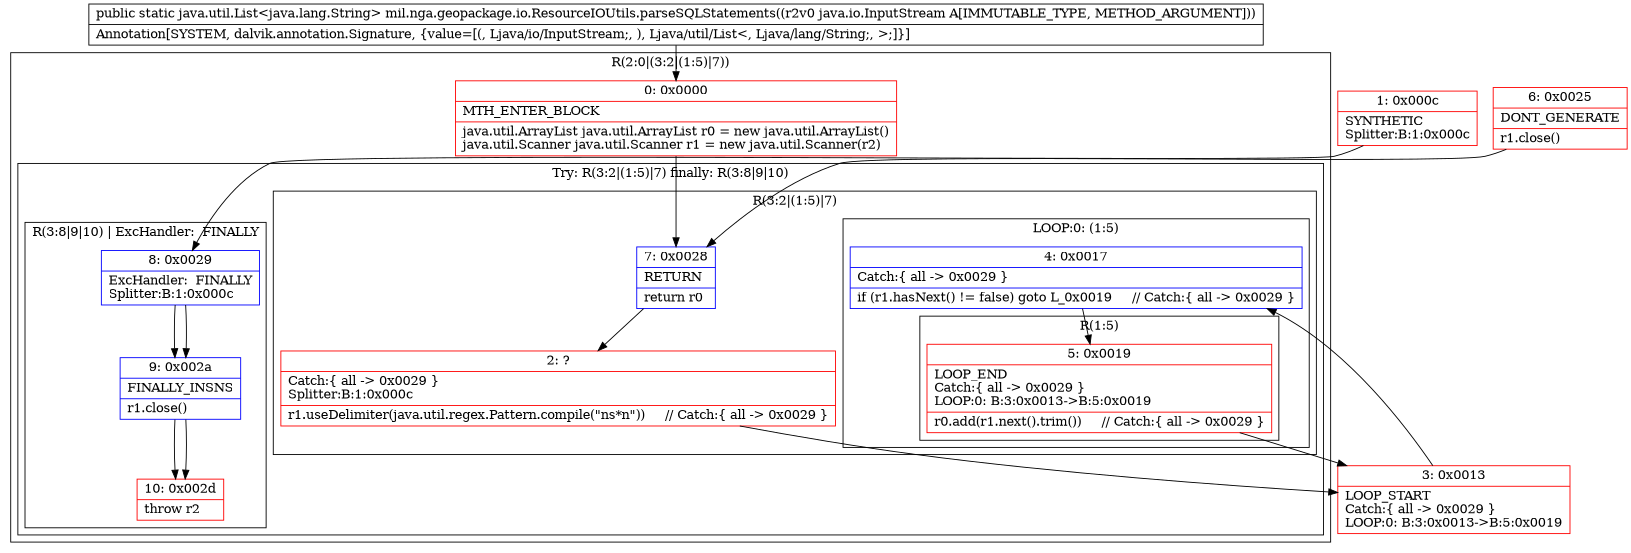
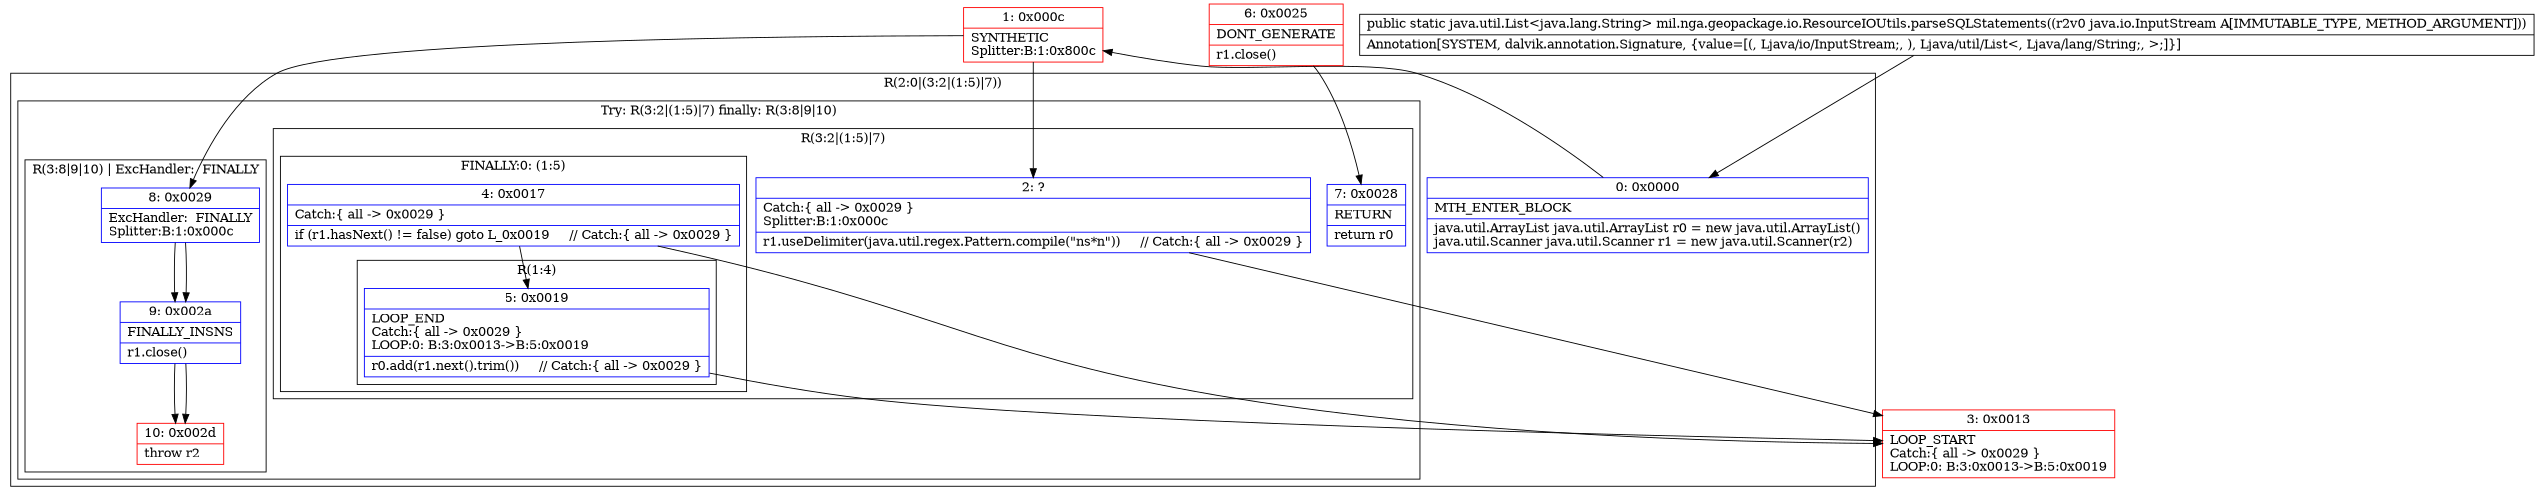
node "0: 0x0000": color red -> blue
node "1: 0x000c": text "Splitter:B:1:0x000c" -> "Splitter:B:1:0x800c"
edge "0: 0x0000" -> "7: 0x0028": now "0: 0x0000" -> "1: 0x000c"
cluster "LOOP:0: (1:5)": label "LOOP:0: (1:5)" -> "FINALLY:0: (1:5)"
cluster "R(1:5)": label "R(1:5)" -> "R(1:4)"
edge "7: 0x0028" -> "2: ?": now "1: 0x000c" -> "2: ?"
edge "3: 0x0013" -> "4: 0x0017": reversed
node "2: ?": color red -> blue
node "5: 0x0019": color red -> blue
